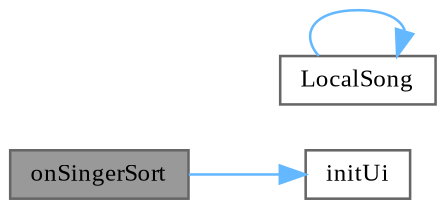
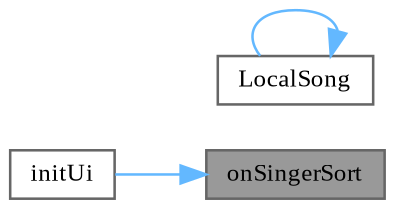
edge "onSingerSort" -> "initUi": reversed
